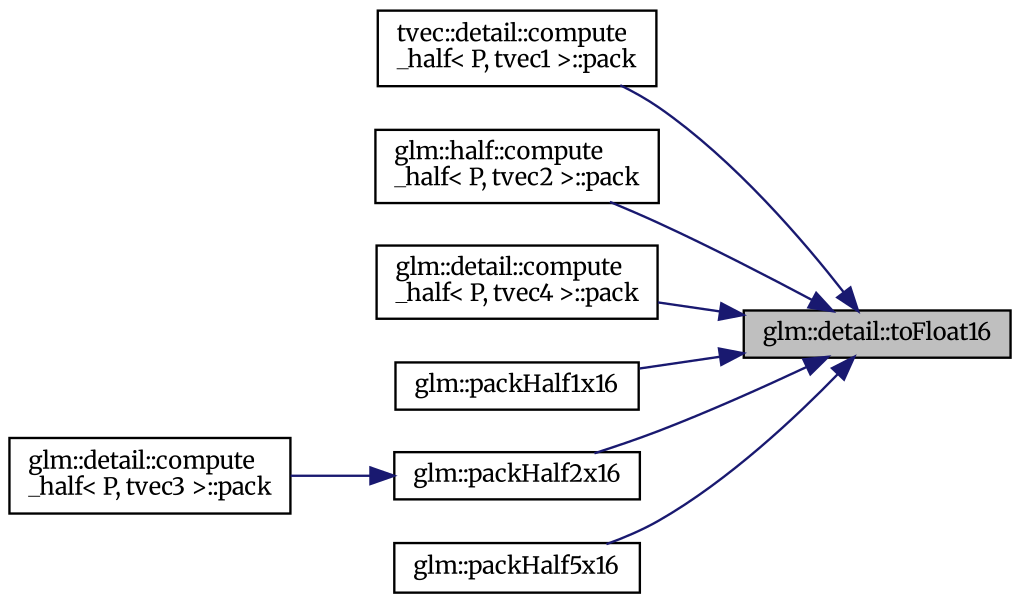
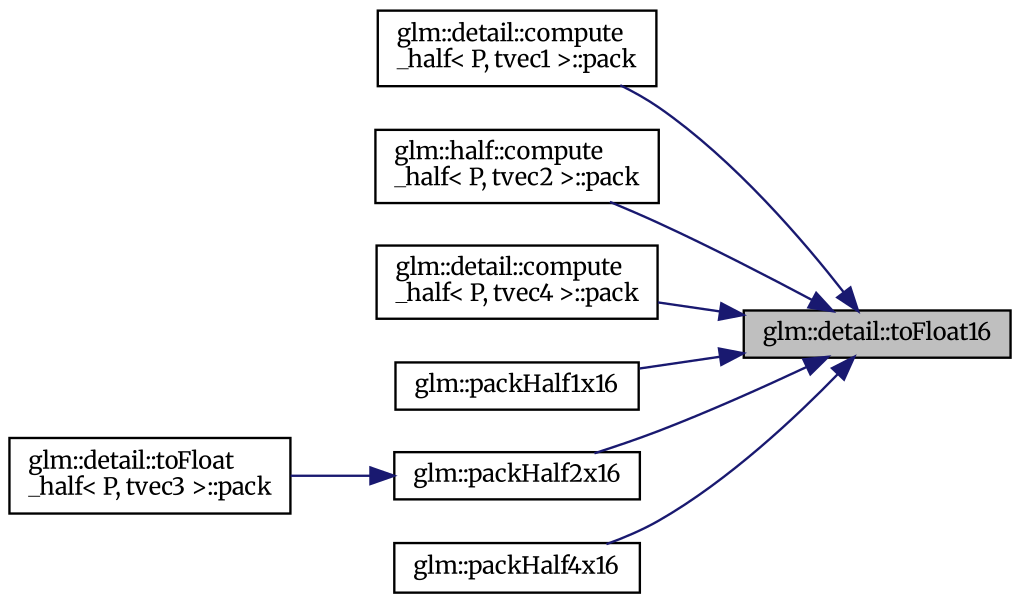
node "tvec::detail::compute _half< P, tvec1 >::pack": label "tvec::detail::compute _half< P, tvec1 >::pack" -> "glm::detail::compute _half< P, tvec1 >::pack"
node "glm::detail::compute _half< P, tvec3 >::pack": label "glm::detail::compute _half< P, tvec3 >::pack" -> "glm::detail::toFloat _half< P, tvec3 >::pack"
node "glm::packHalf5x16": label "glm::packHalf5x16" -> "glm::packHalf4x16"
